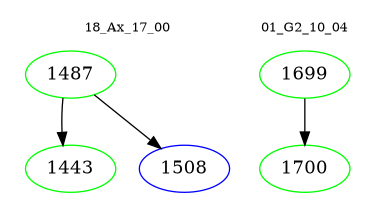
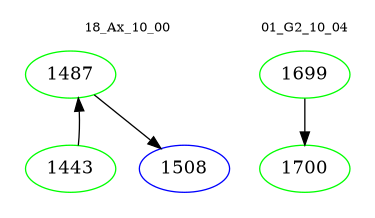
cluster "18_Ax_17_00": label "18_Ax_17_00" -> "18_Ax_10_00"
edge "1487" -> "1443": reversed
